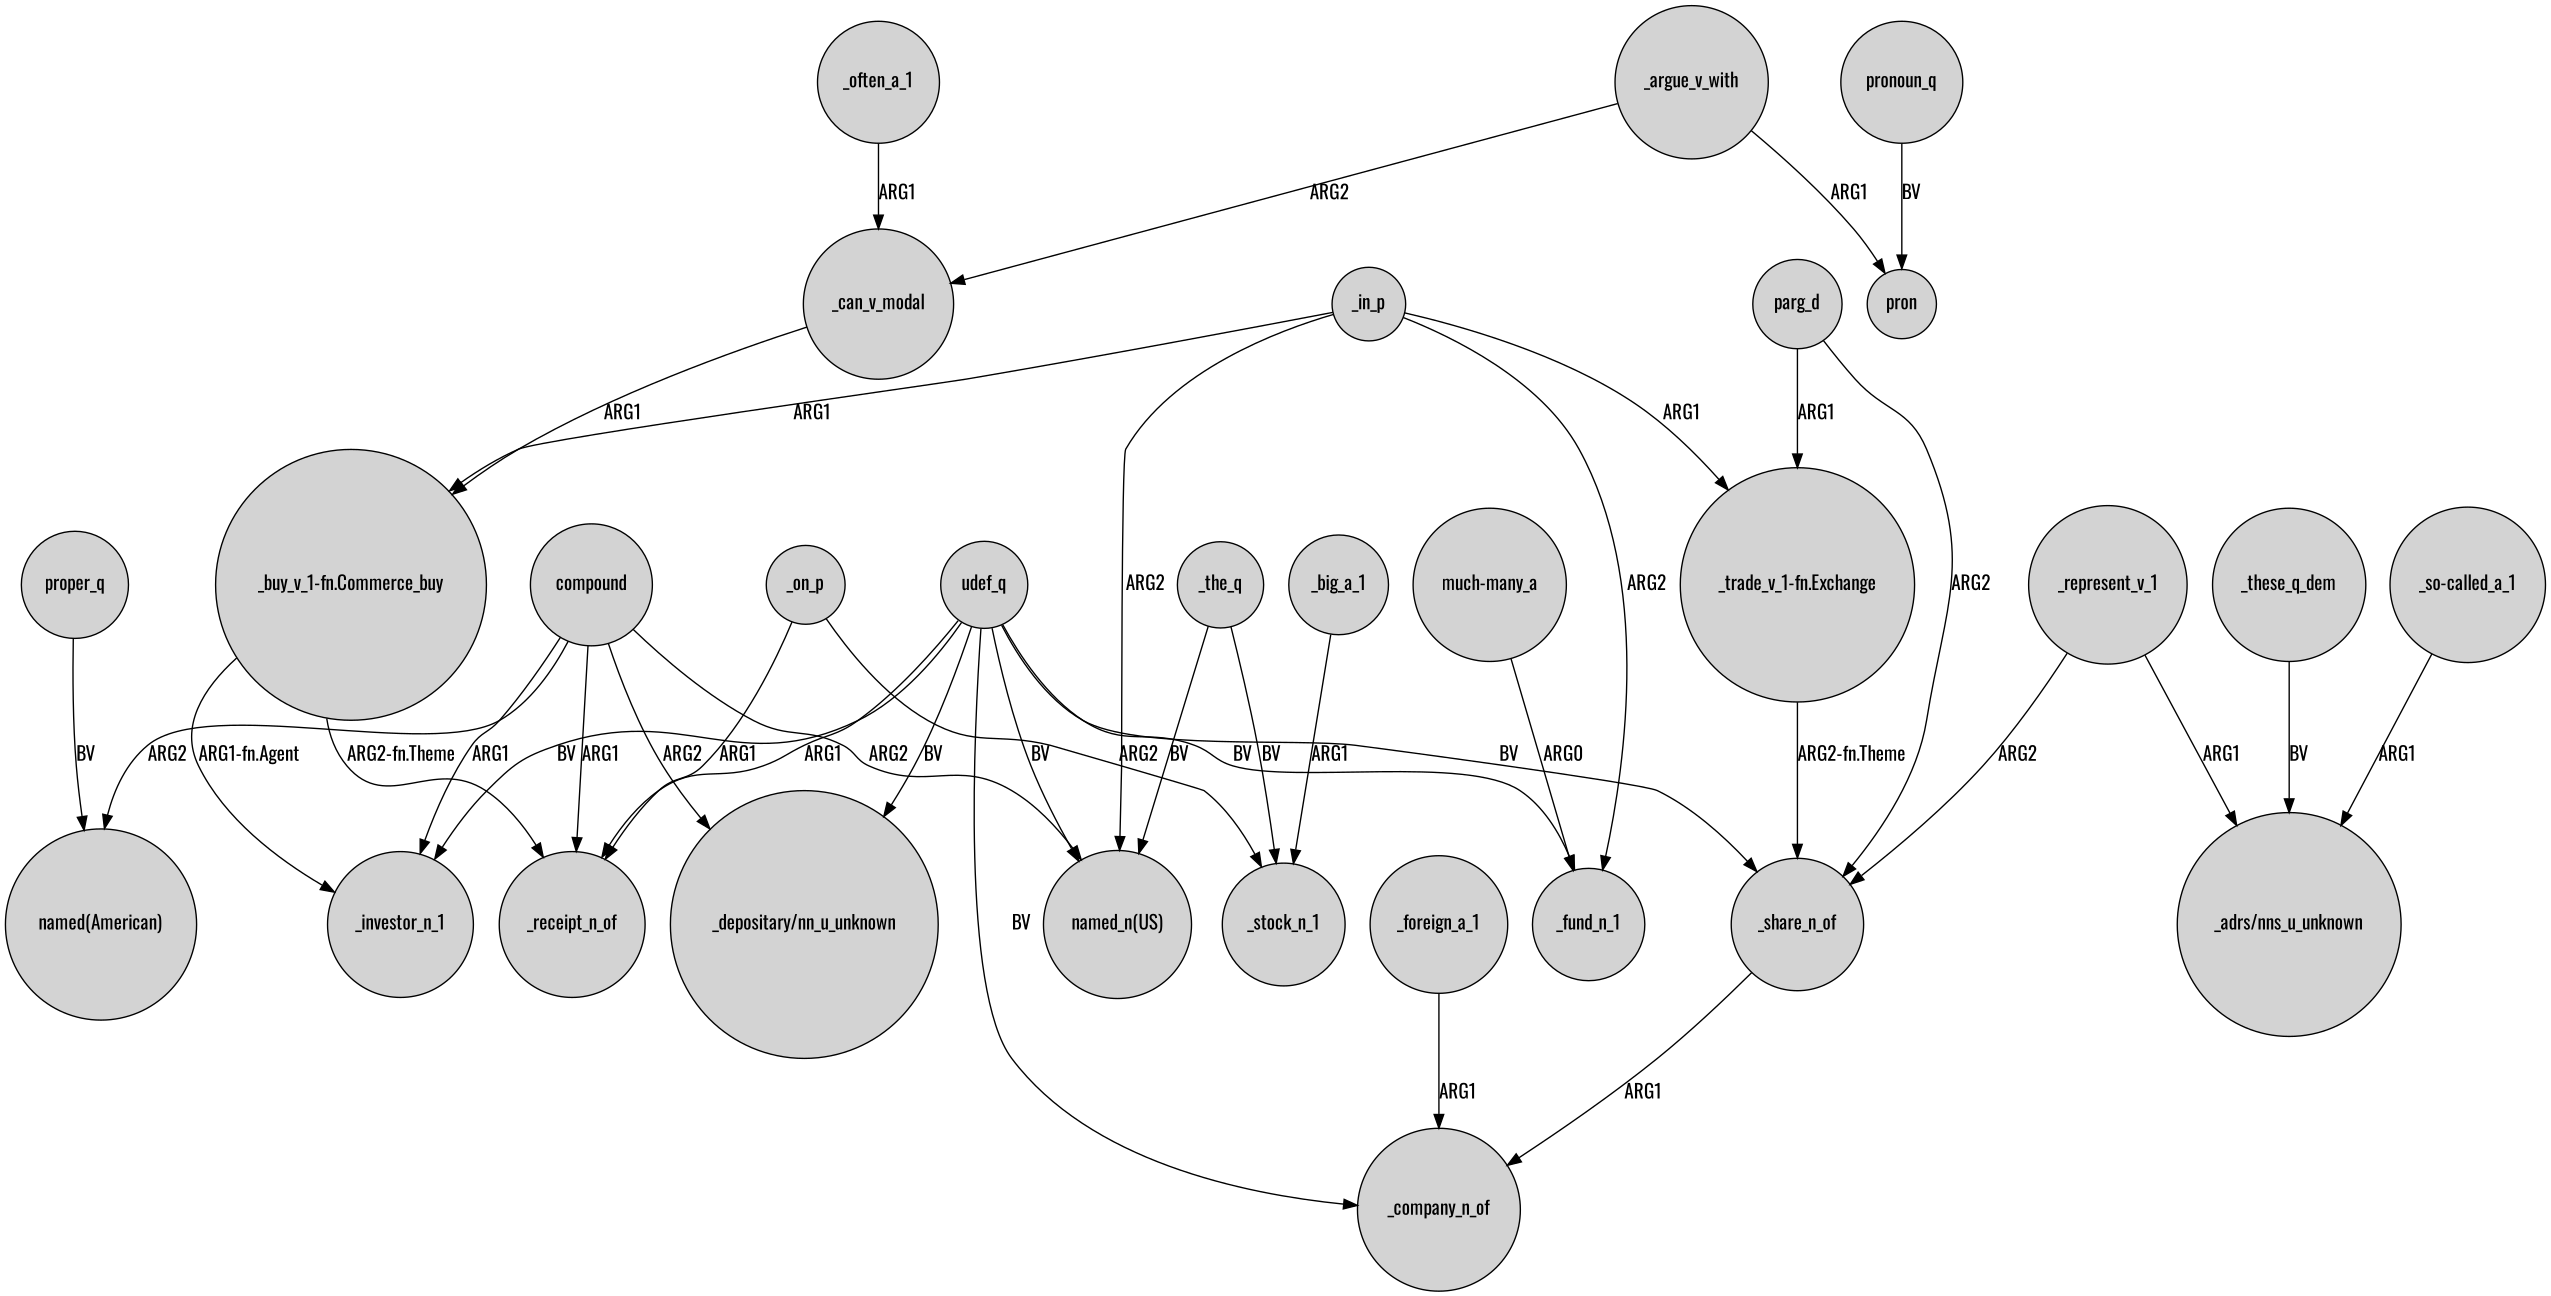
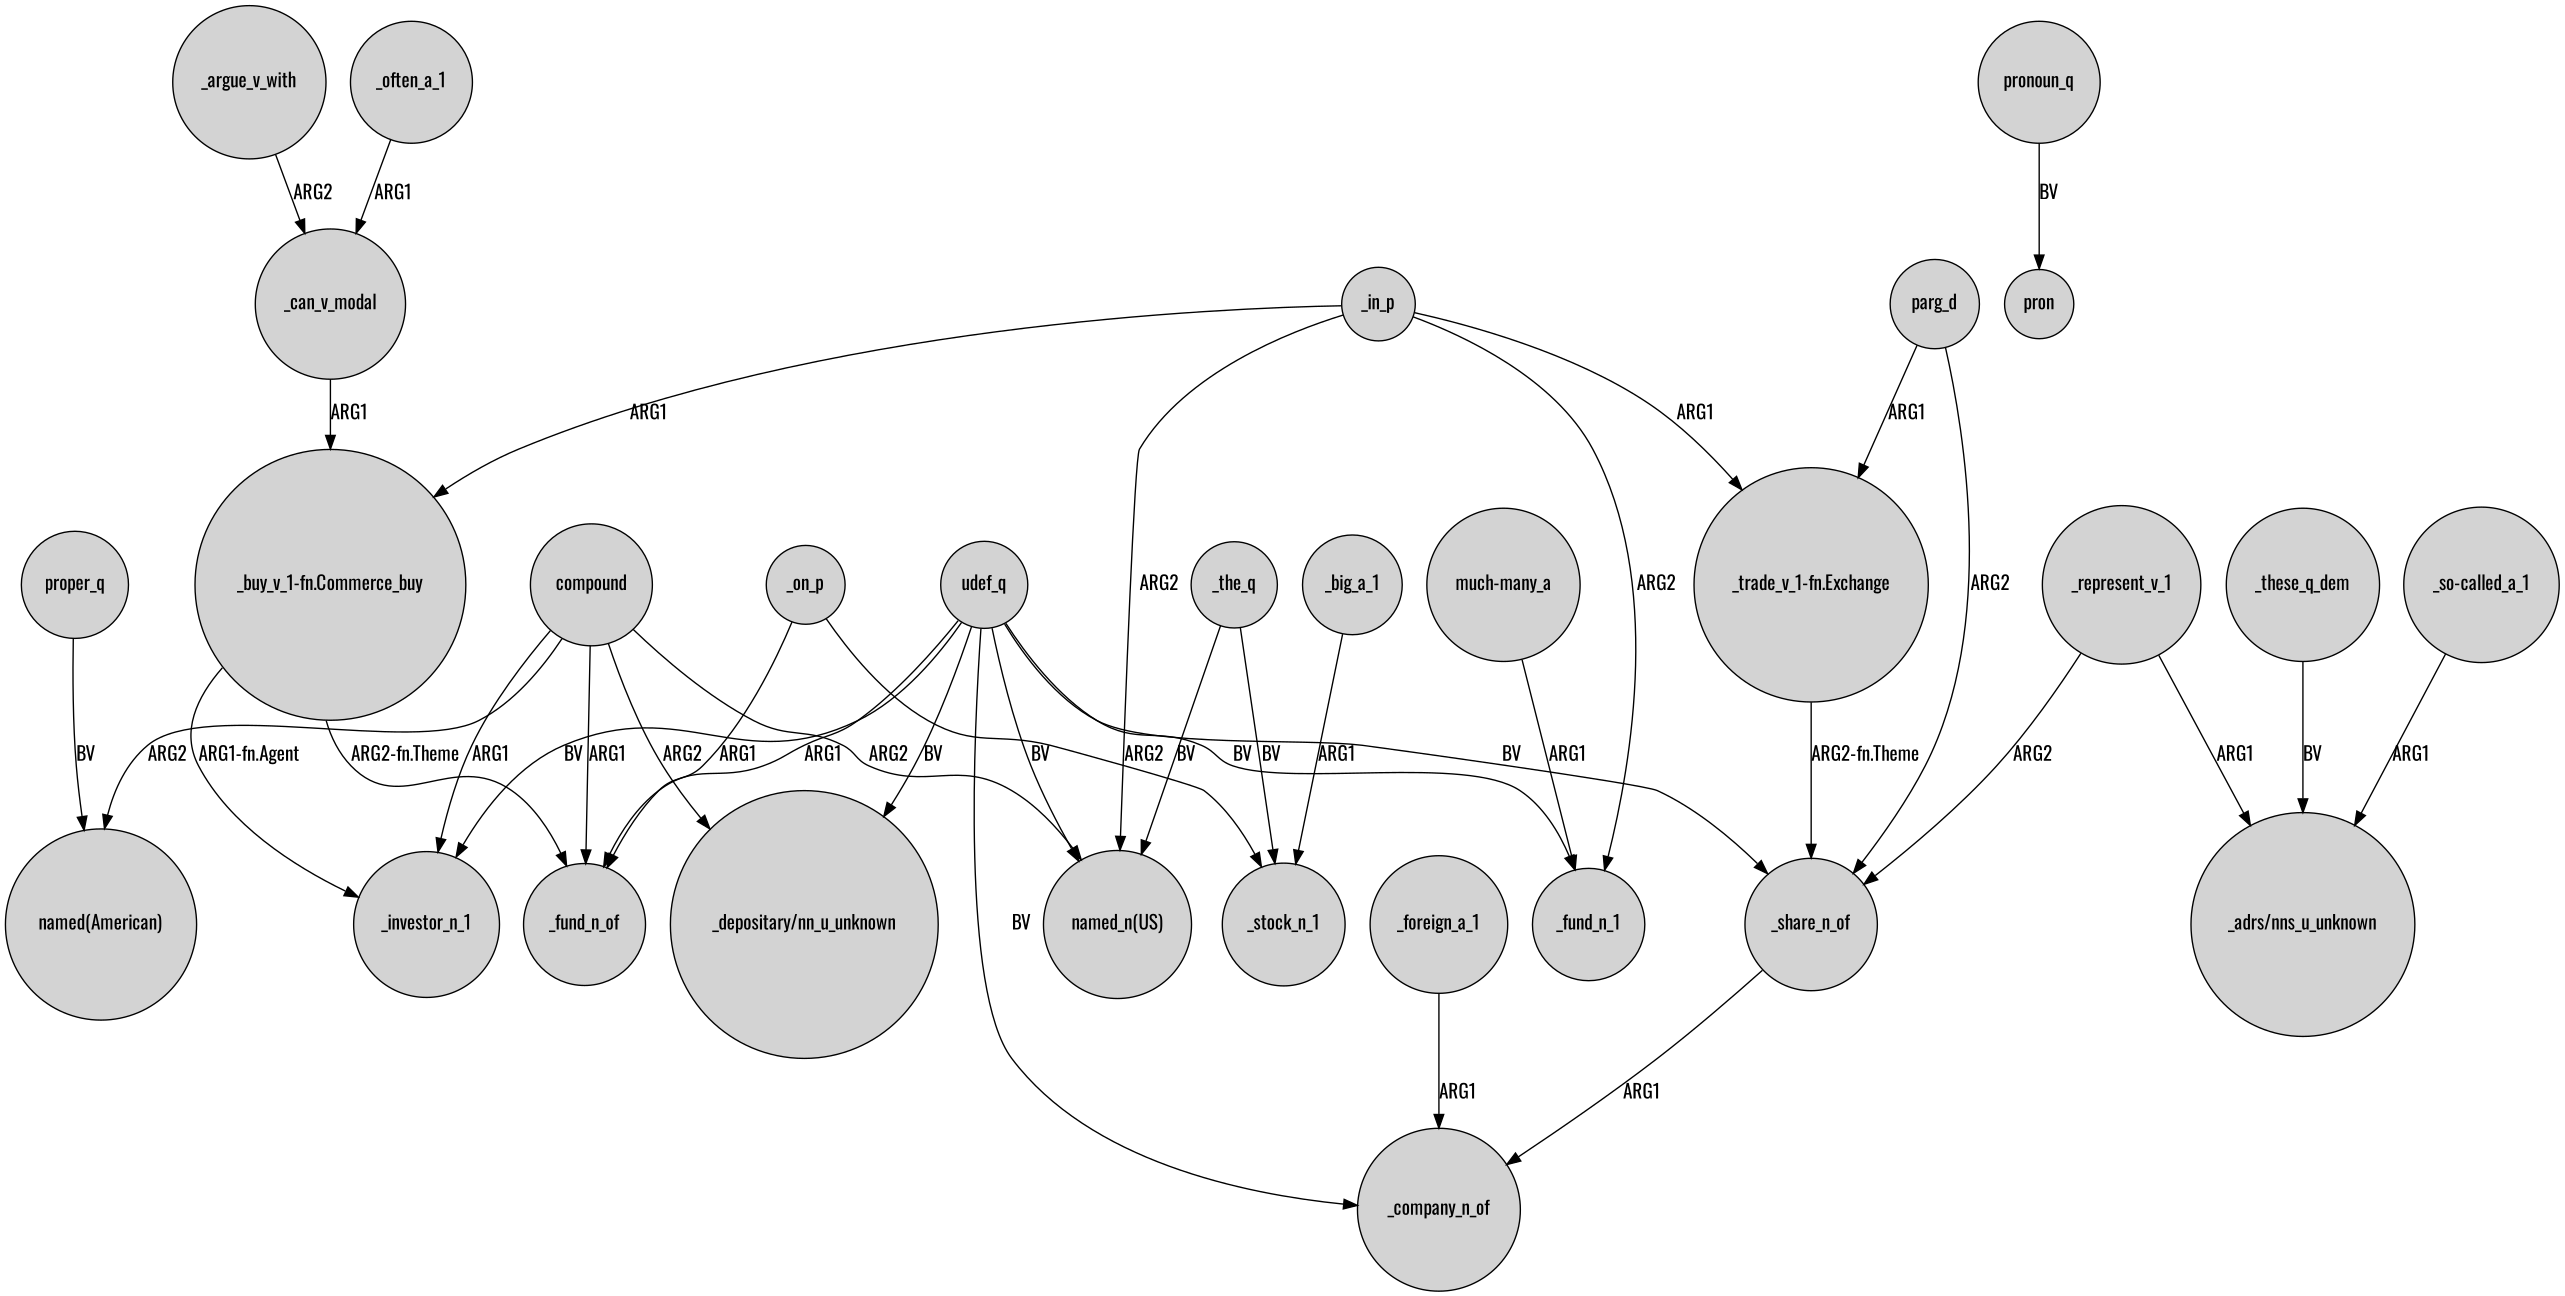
edge "_argue_v_with" -> "pron": removed, label "ARG1"
edge "much-many_a" -> "_fund_n_1": label "ARG0" -> "ARG1"
node "_receipt_n_of": label "_receipt_n_of" -> "_fund_n_of"
